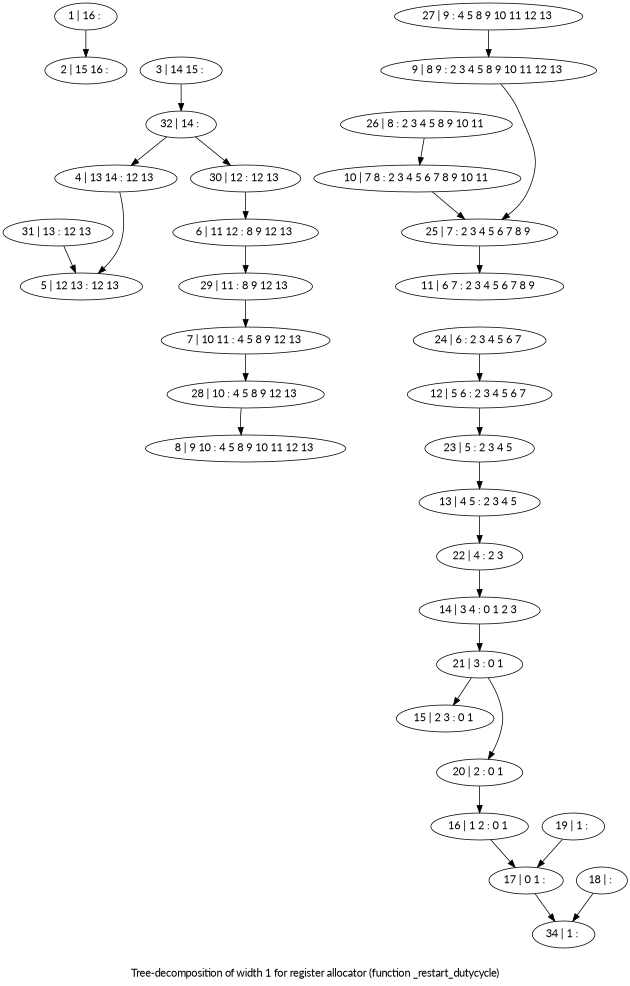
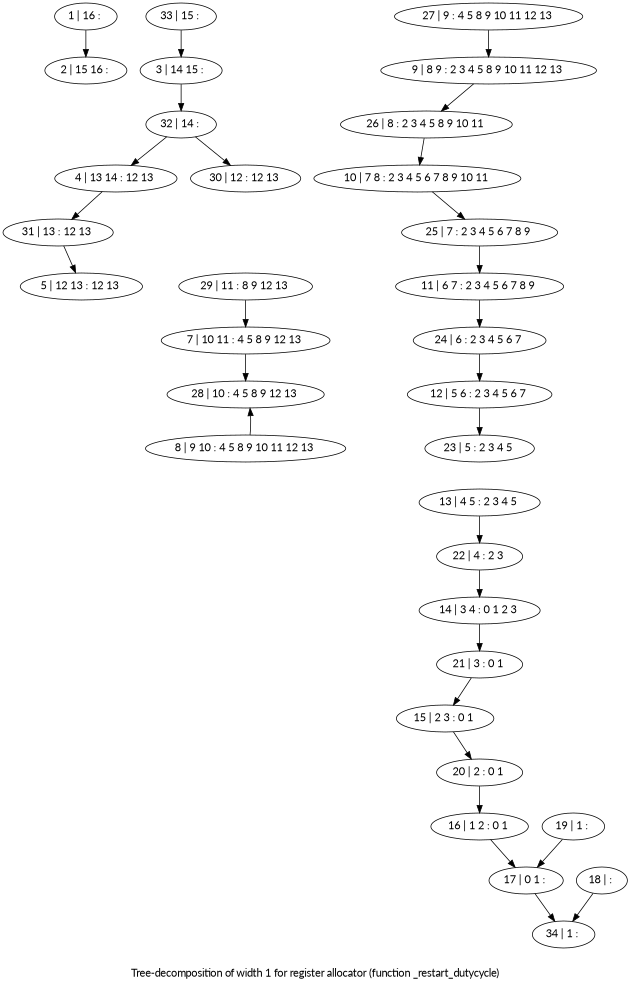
node "33 | 15 :": added
edge "9 | 8 9 : 2 3 4 5 8 9 10 11 12 13" -> "25 | 7 : 2 3 4 5 6 7 8 9": now "9 | 8 9 : 2 3 4 5 8 9 10 11 12 13" -> "26 | 8 : 2 3 4 5 8 9 10 11"
node "6 | 11 12 : 8 9 12 13": removed
edge "4 | 13 14 : 12 13" -> "5 | 12 13 : 12 13": now "4 | 13 14 : 12 13" -> "31 | 13 : 12 13"
edge "11 | 6 7 : 2 3 4 5 6 7 8 9" -> "24 | 6 : 2 3 4 5 6 7": added
edge "28 | 10 : 4 5 8 9 12 13" -> "8 | 9 10 : 4 5 8 9 10 11 12 13": reversed
edge "23 | 5 : 2 3 4 5" -> "13 | 4 5 : 2 3 4 5": removed
edge "21 | 3 : 0 1" -> "20 | 2 : 0 1": now "15 | 2 3 : 0 1" -> "20 | 2 : 0 1"
